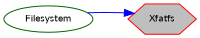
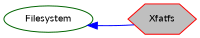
edge "Filesystem" -> "Xfatfs": reversed
